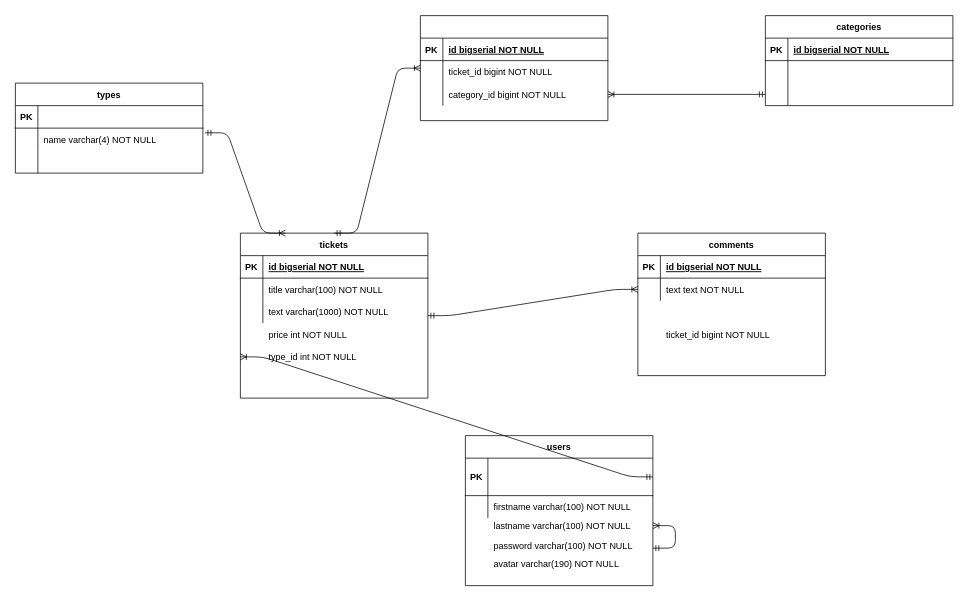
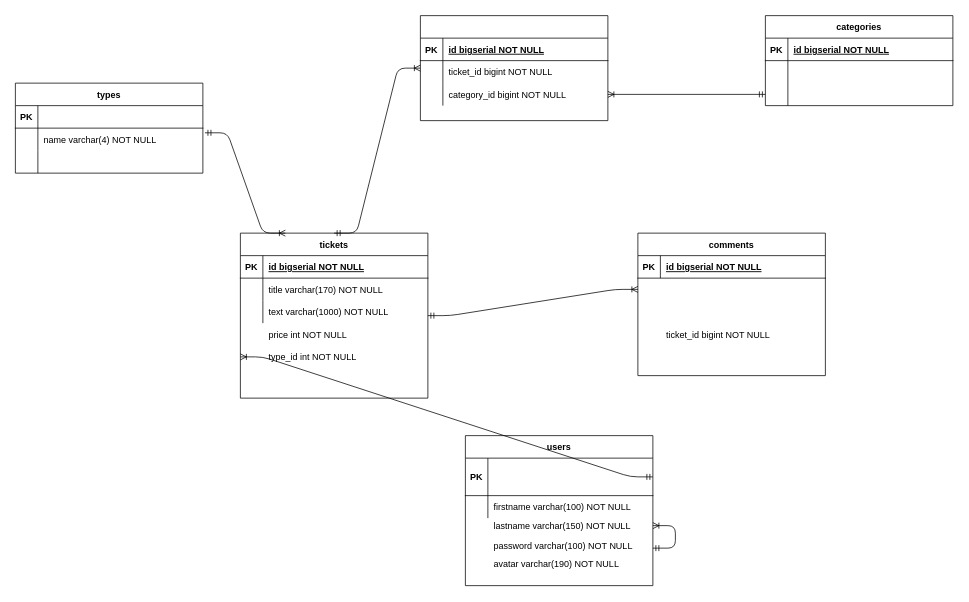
node "text text NOT NULL": removed
node "title varchar(100) NOT NULL": label "title varchar(100) NOT NULL" -> "title varchar(170) NOT NULL"
node "lastname varchar(100) NOT NULL": label "lastname varchar(100) NOT NULL" -> "lastname varchar(150) NOT NULL"
